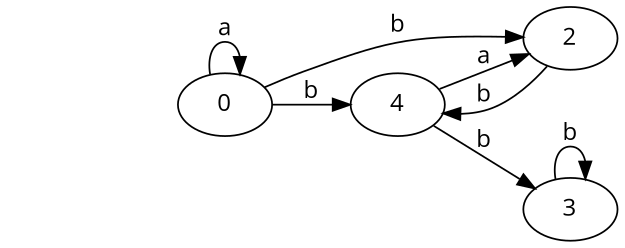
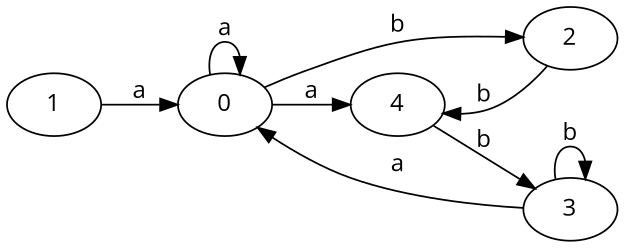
edge "4" -> "2": removed, label "a"
edge "0" -> "4": label "b" -> "a"
node "1": added
edge "3" -> "0": added, label "a"
